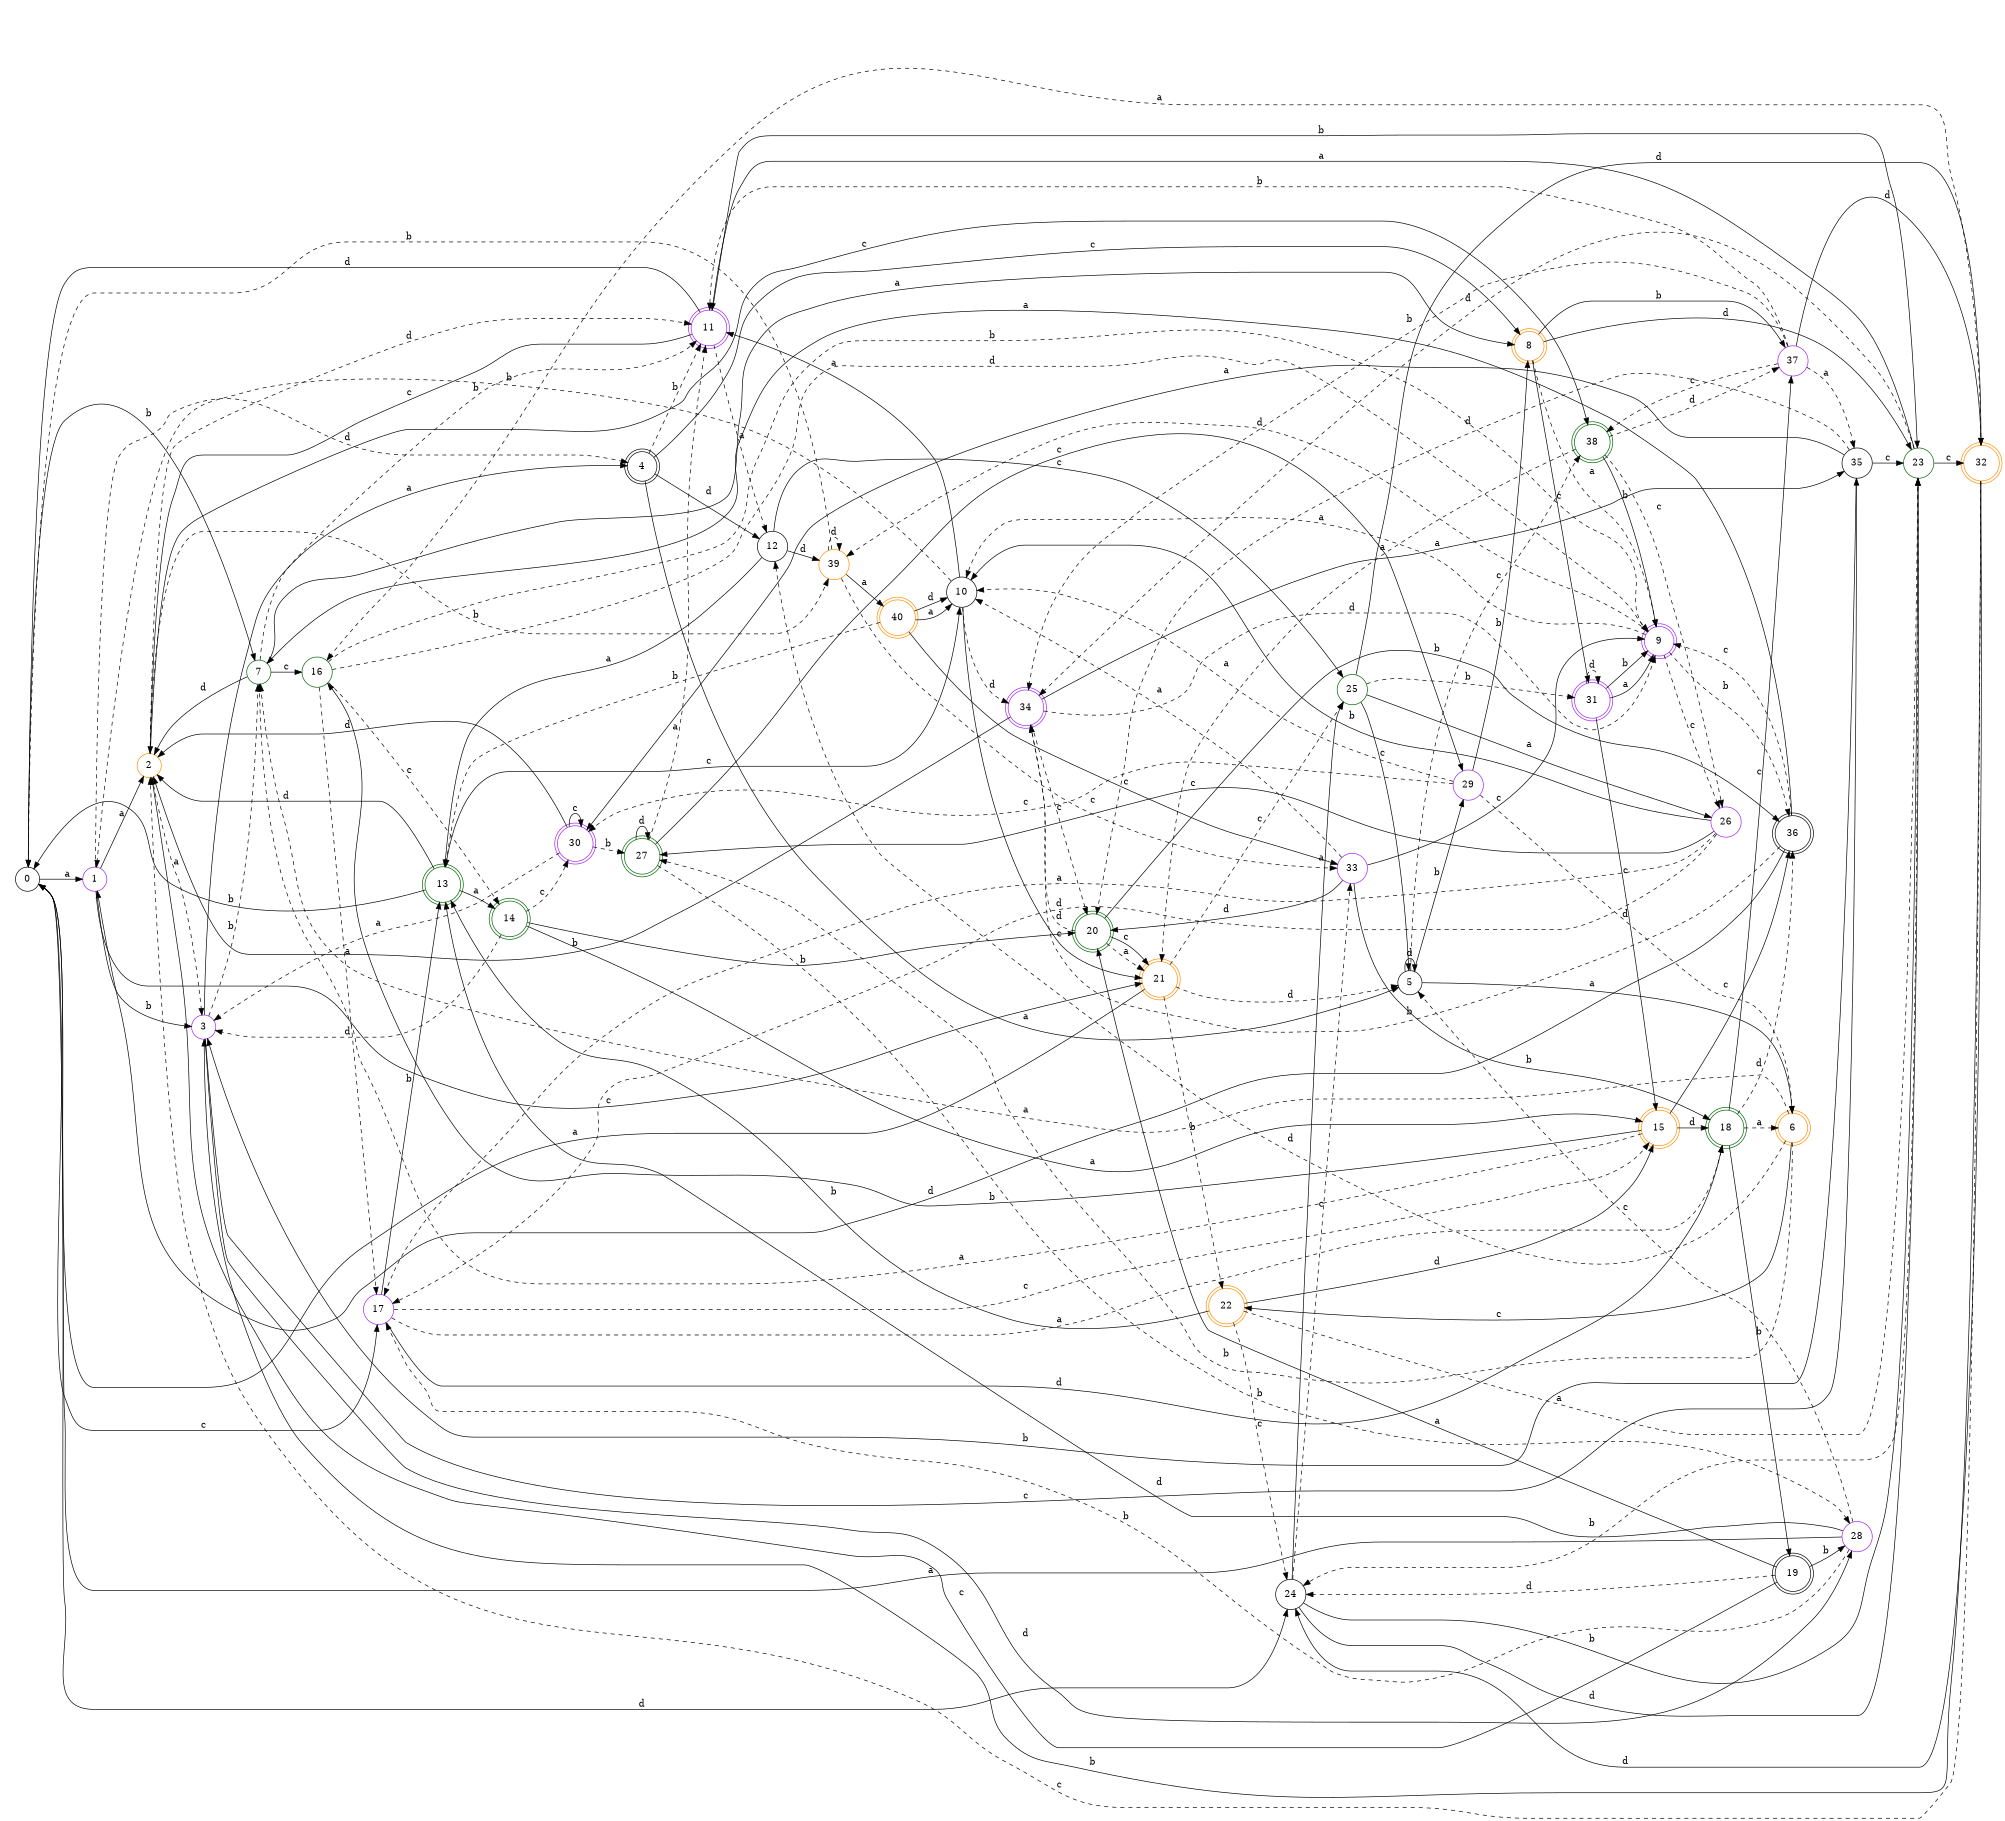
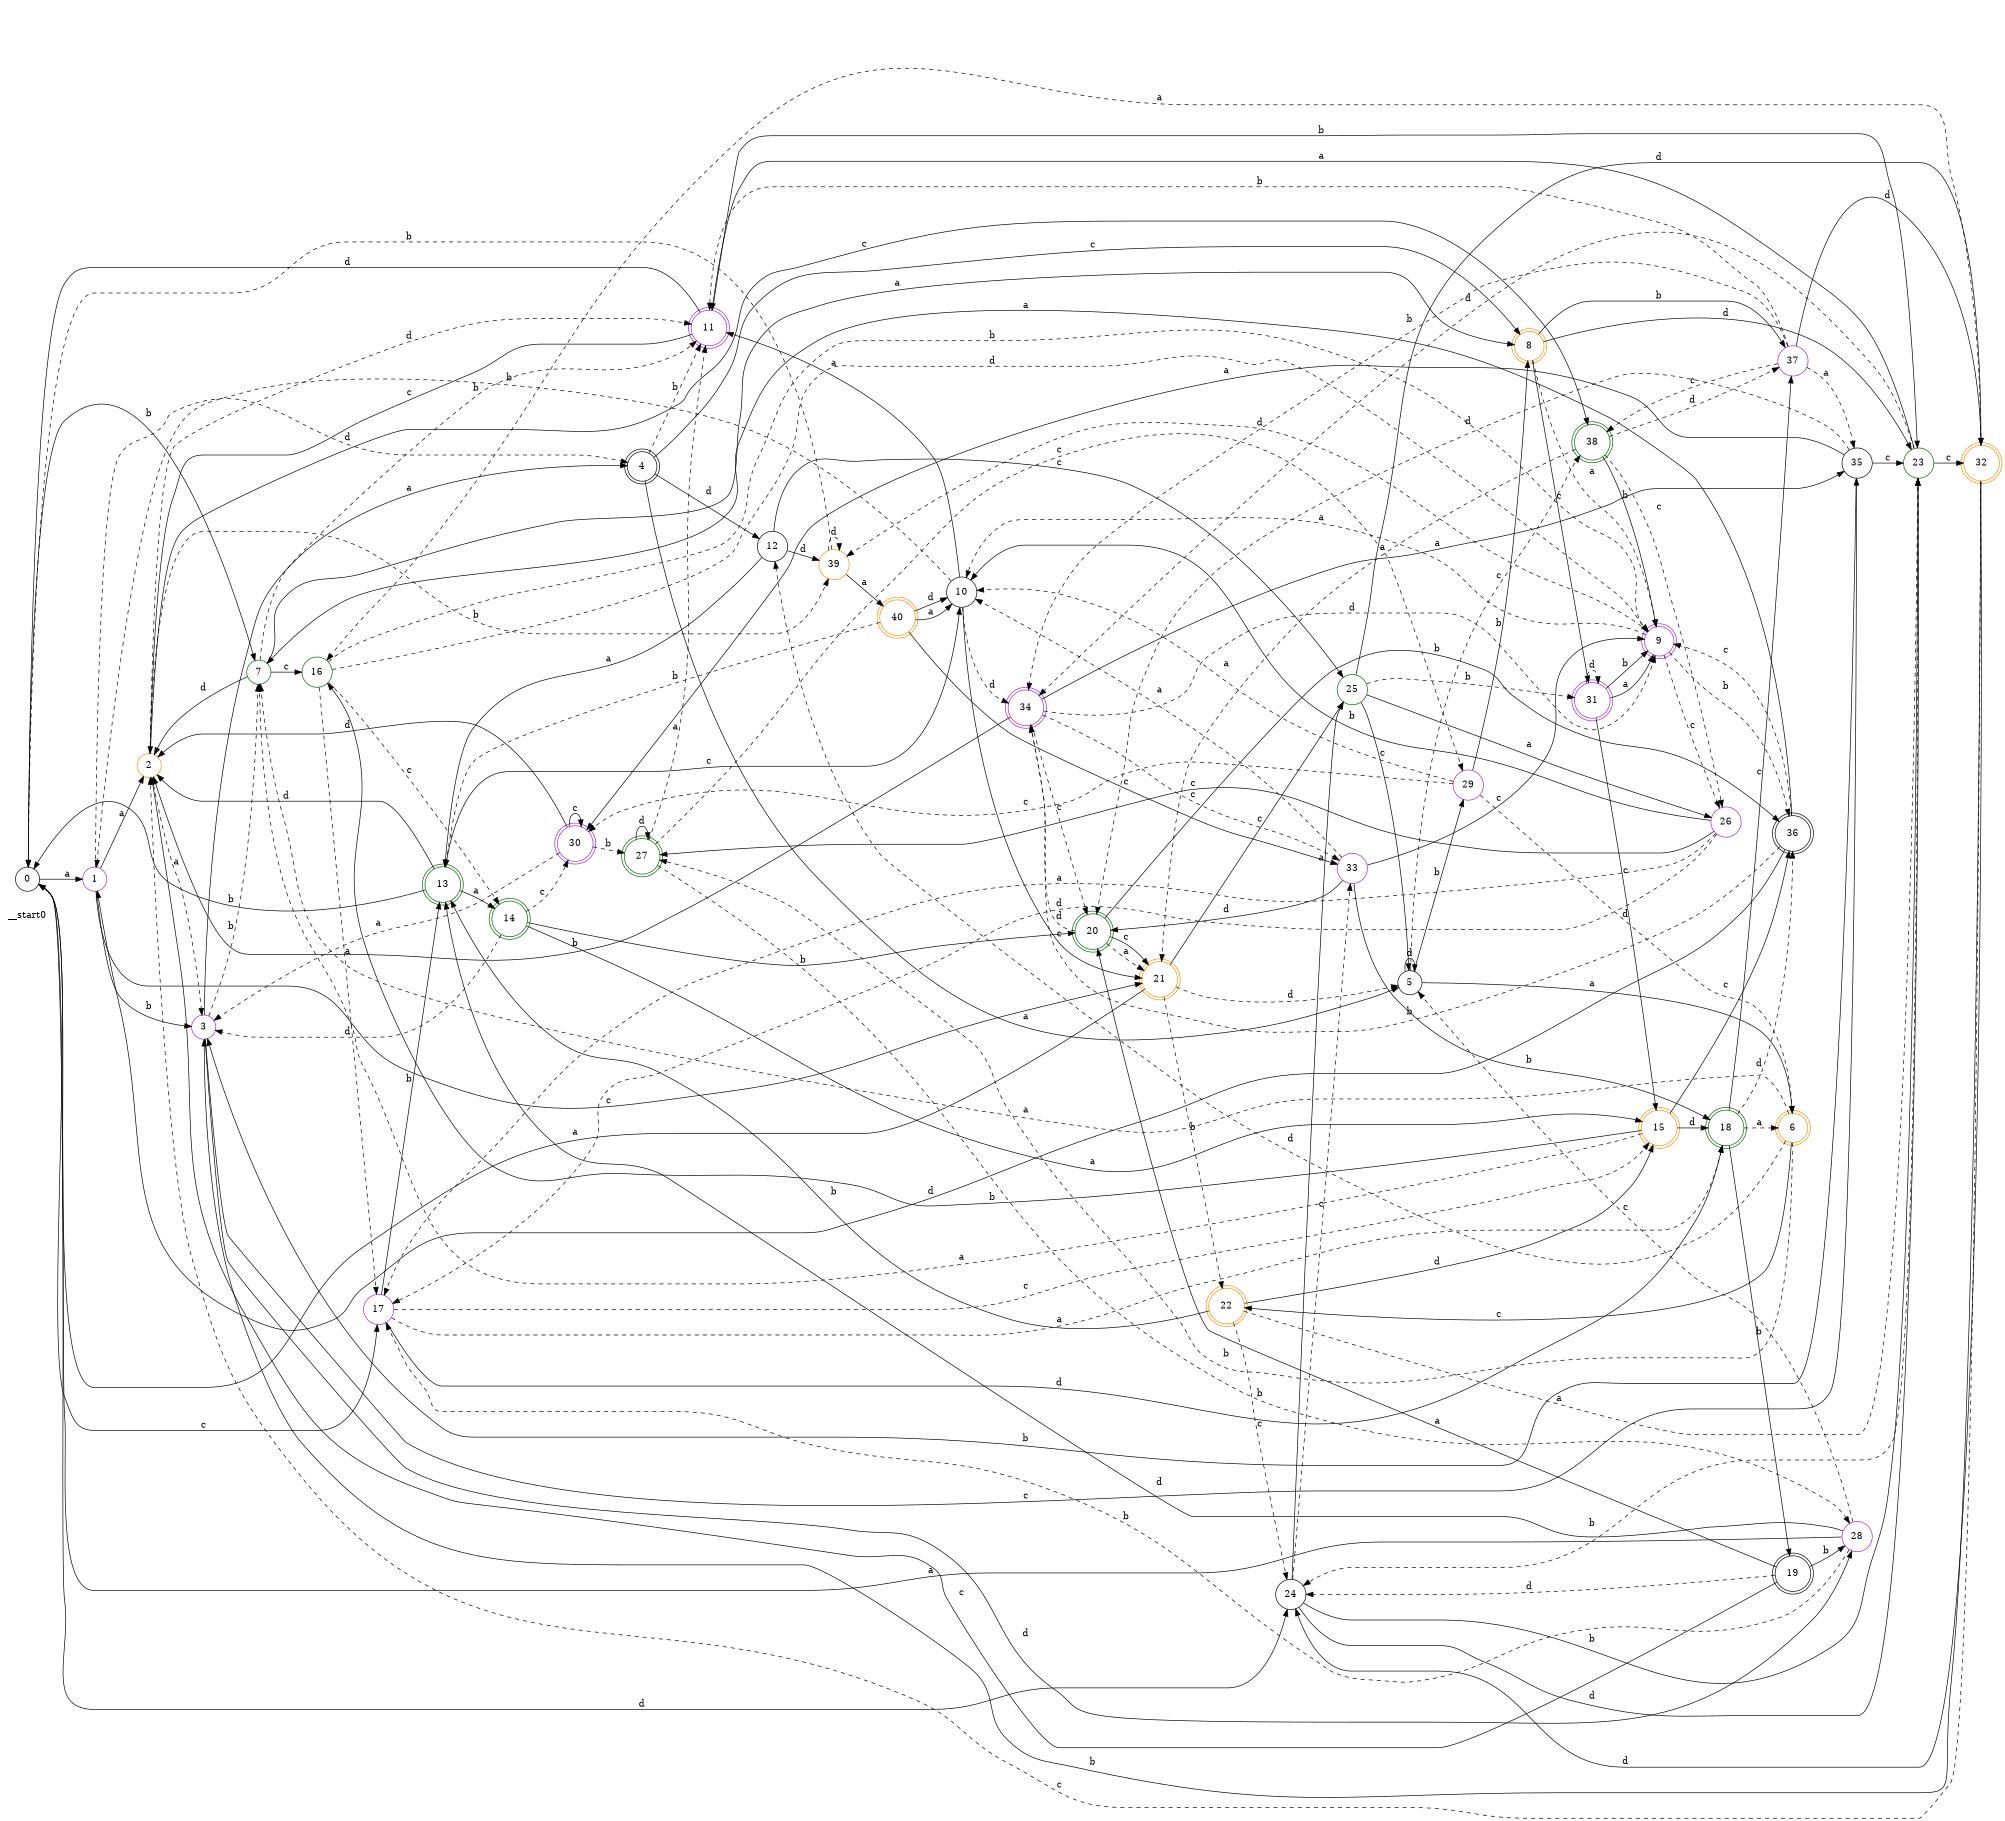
edge "11" -> "12": removed, label "a"
edge "27" -> "29": style solid -> dashed
edge "39" -> "33": now "34" -> "33"
edge "21" -> "25": style dashed -> solid
node "__start0": added
